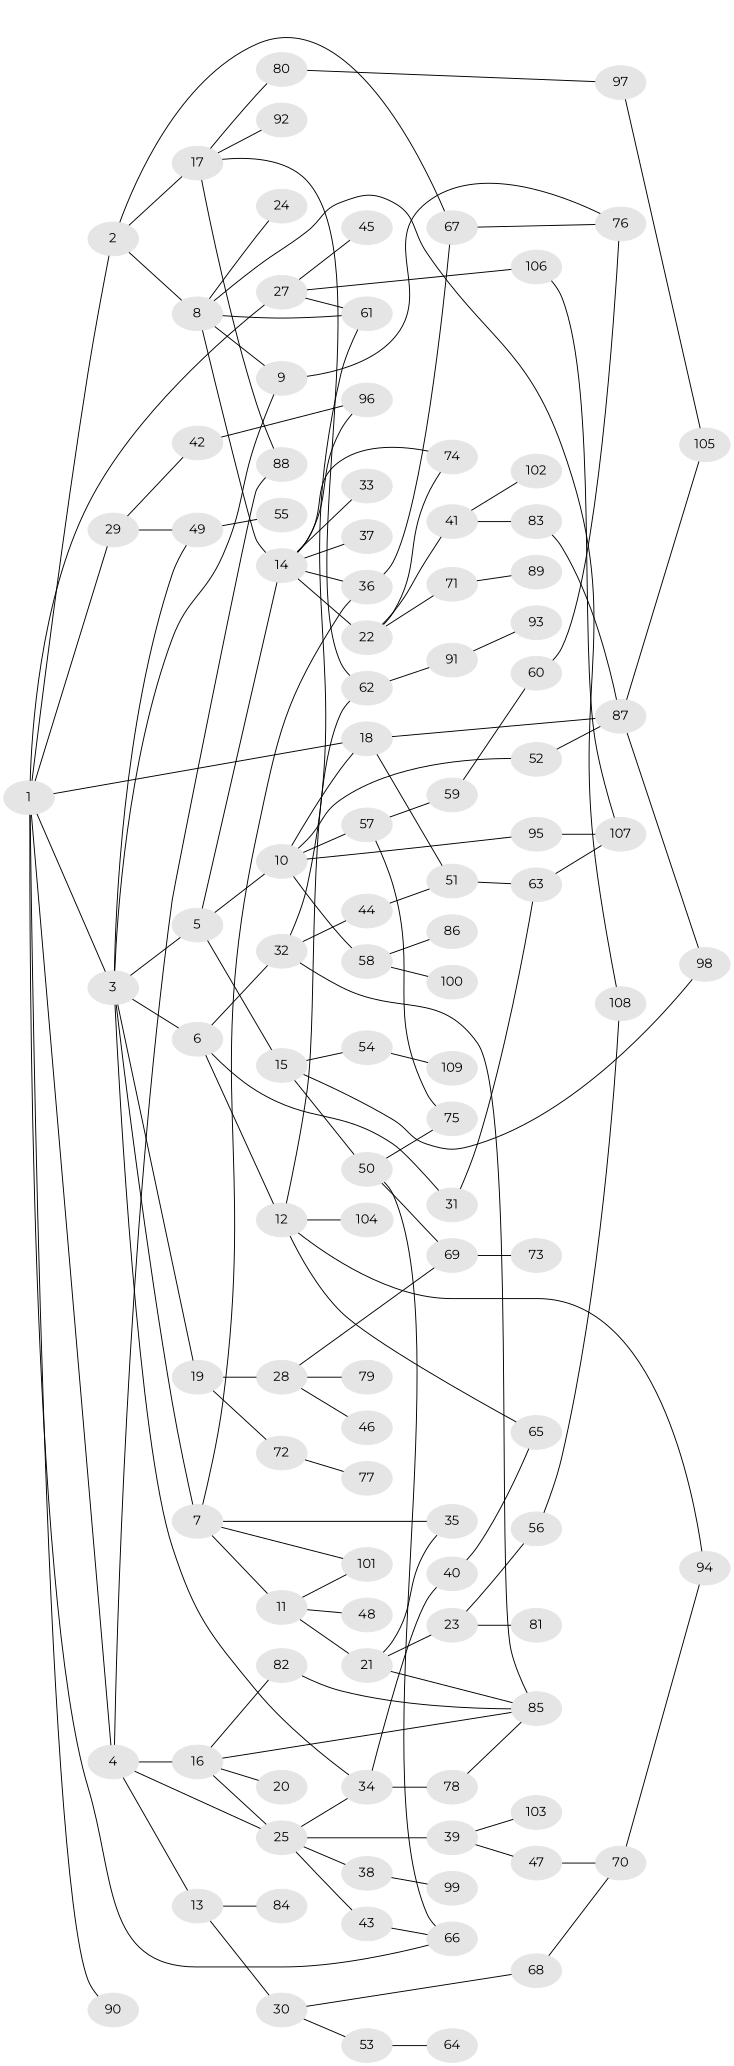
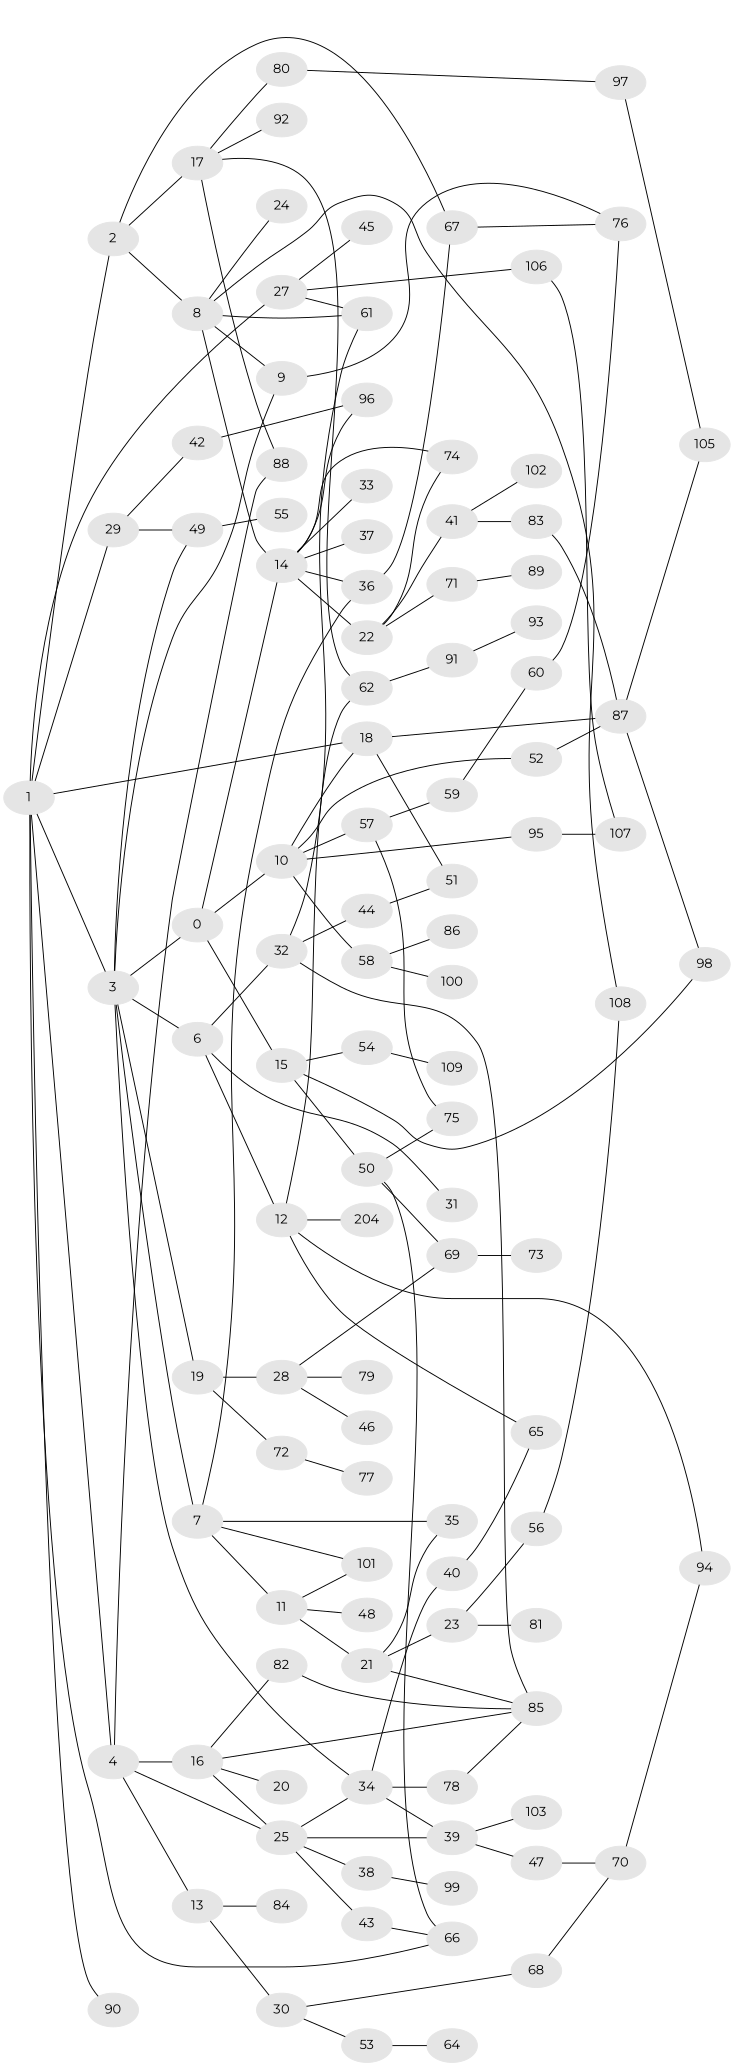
node "63": removed
node "5": label "5" -> "0"
node "104": label "104" -> "204"
edge "34" -- "39": added
